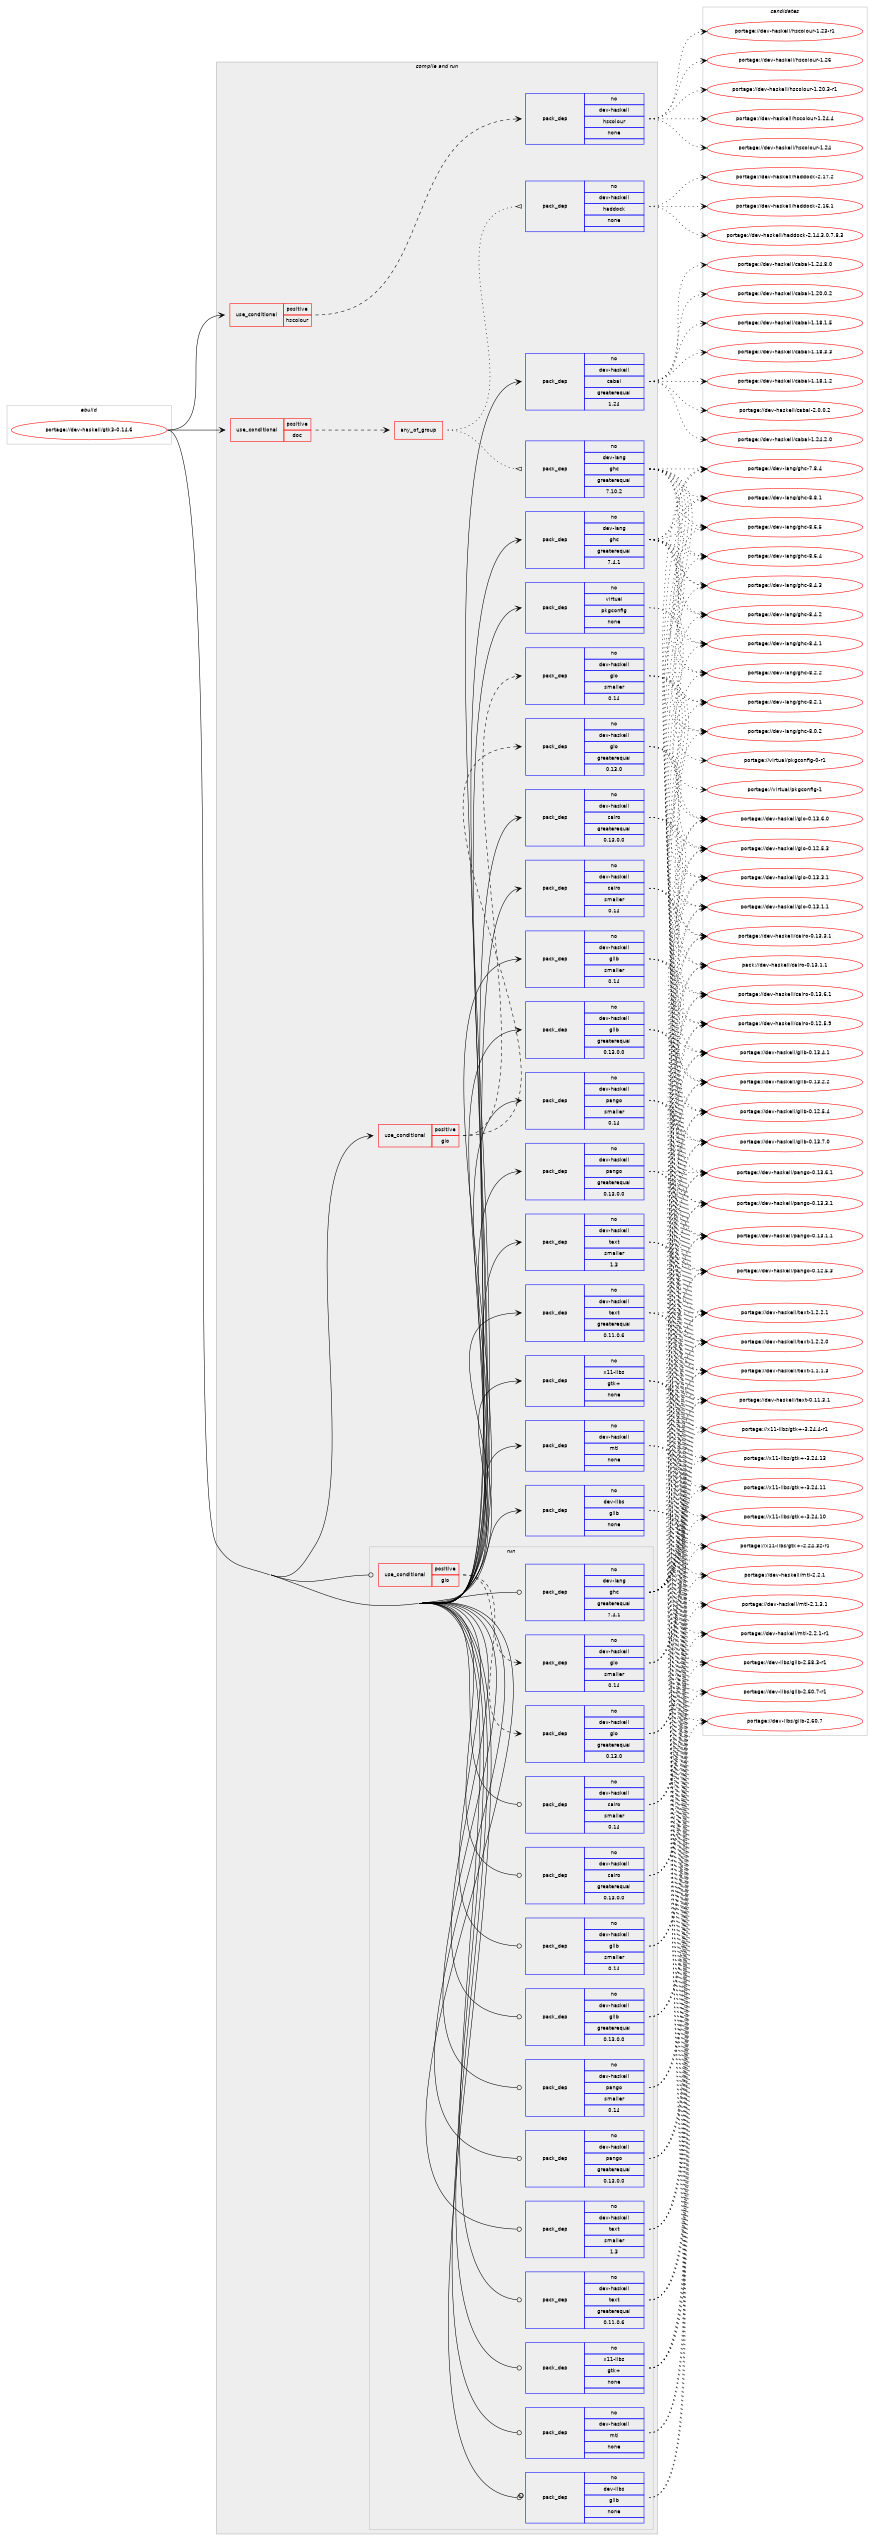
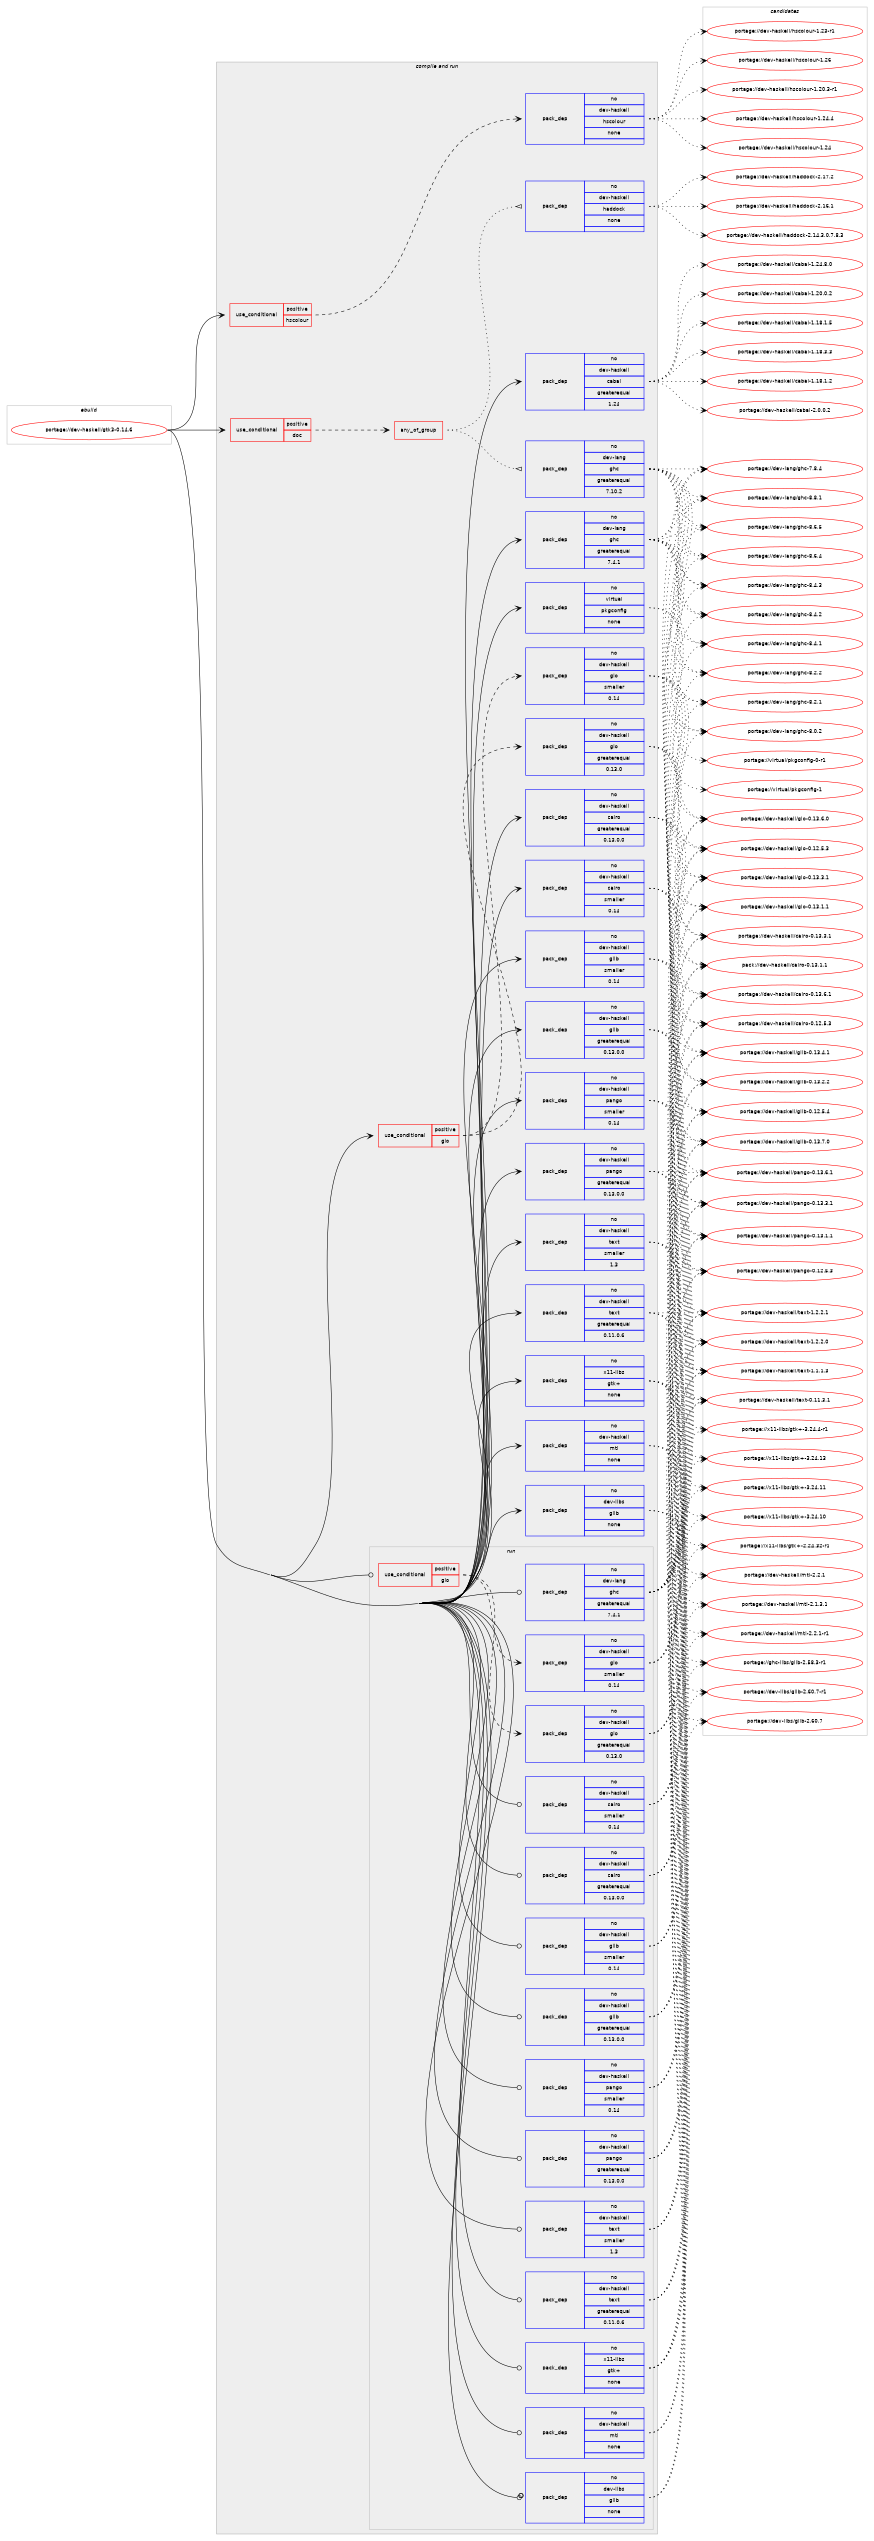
node "portage://dev-haskell/cabal-1.24.2.0": removed
node "portage://dev-haskell/cairo-0.12.5.9": label "portage://dev-haskell/cairo-0.12.5.9" -> "portage://dev-haskell/cairo-0.12.5.3"
node "portage://dev-libs/glib-2.58.3-r1": label "portage://dev-libs/glib-2.58.3-r1" -> "portage://ghc-libs/glib-2.58.3-r1"
